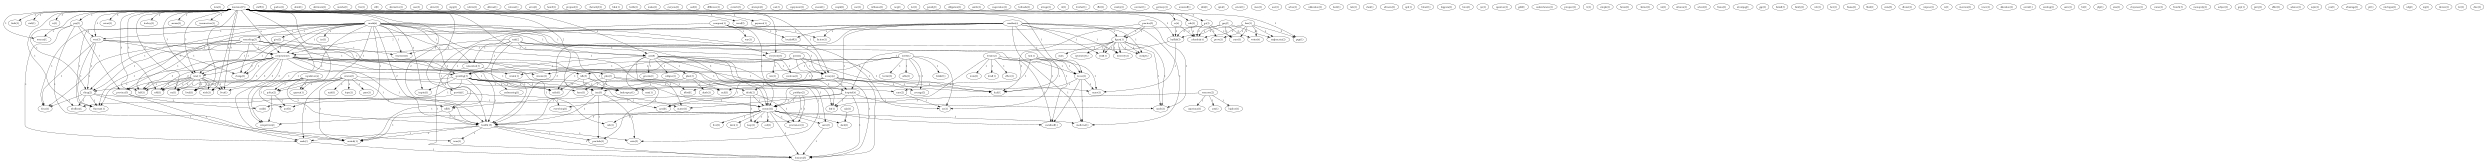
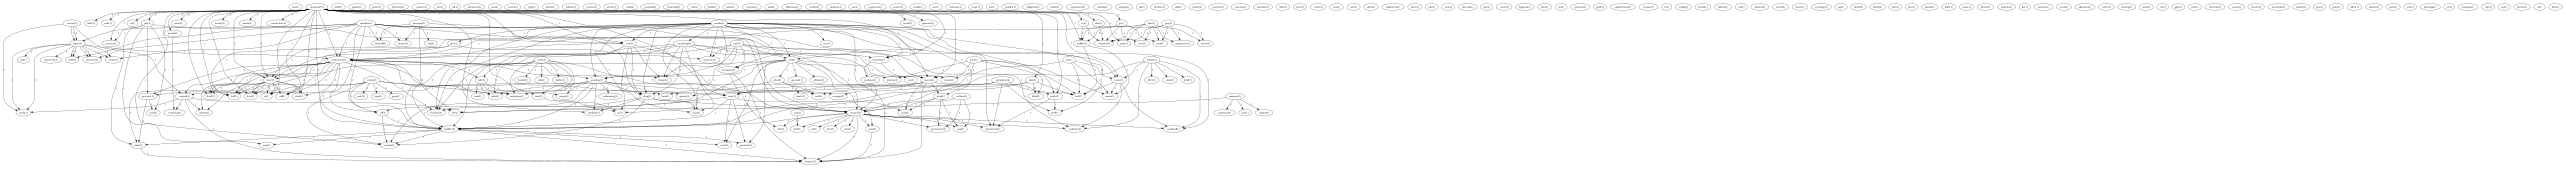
edge "provide(1)" -> "need(1)": now "pay(2)" -> "need(1)"
